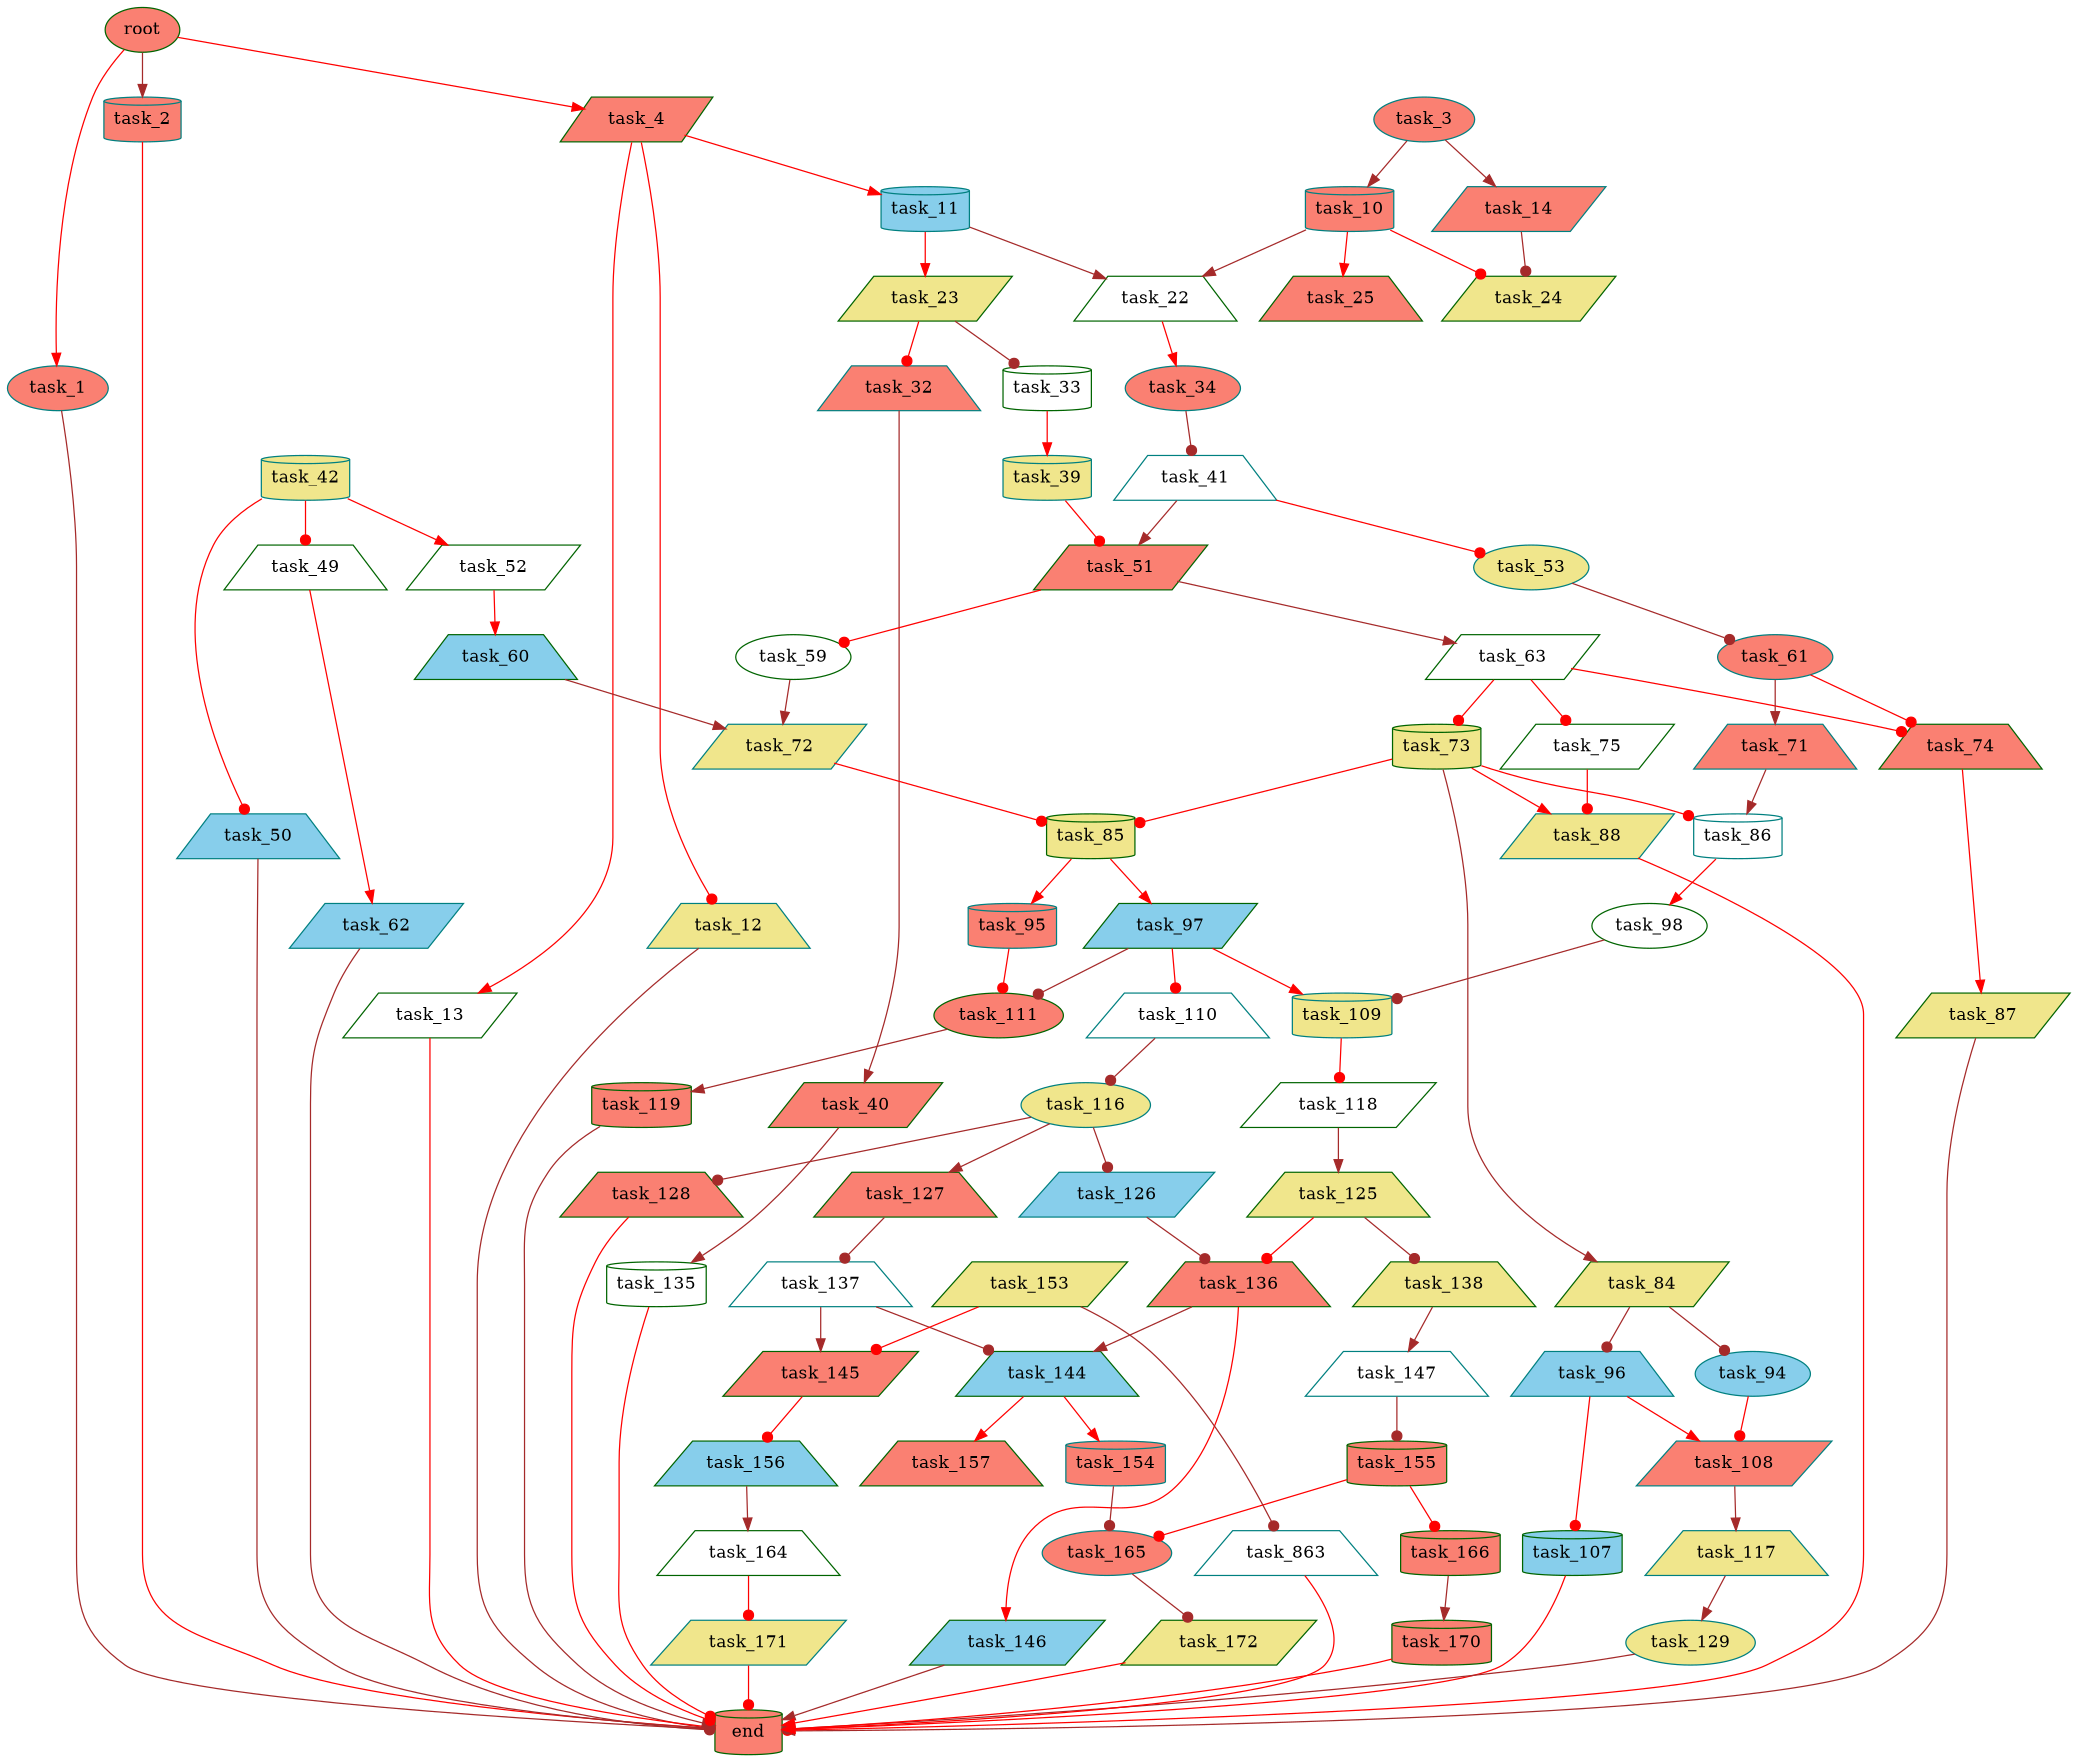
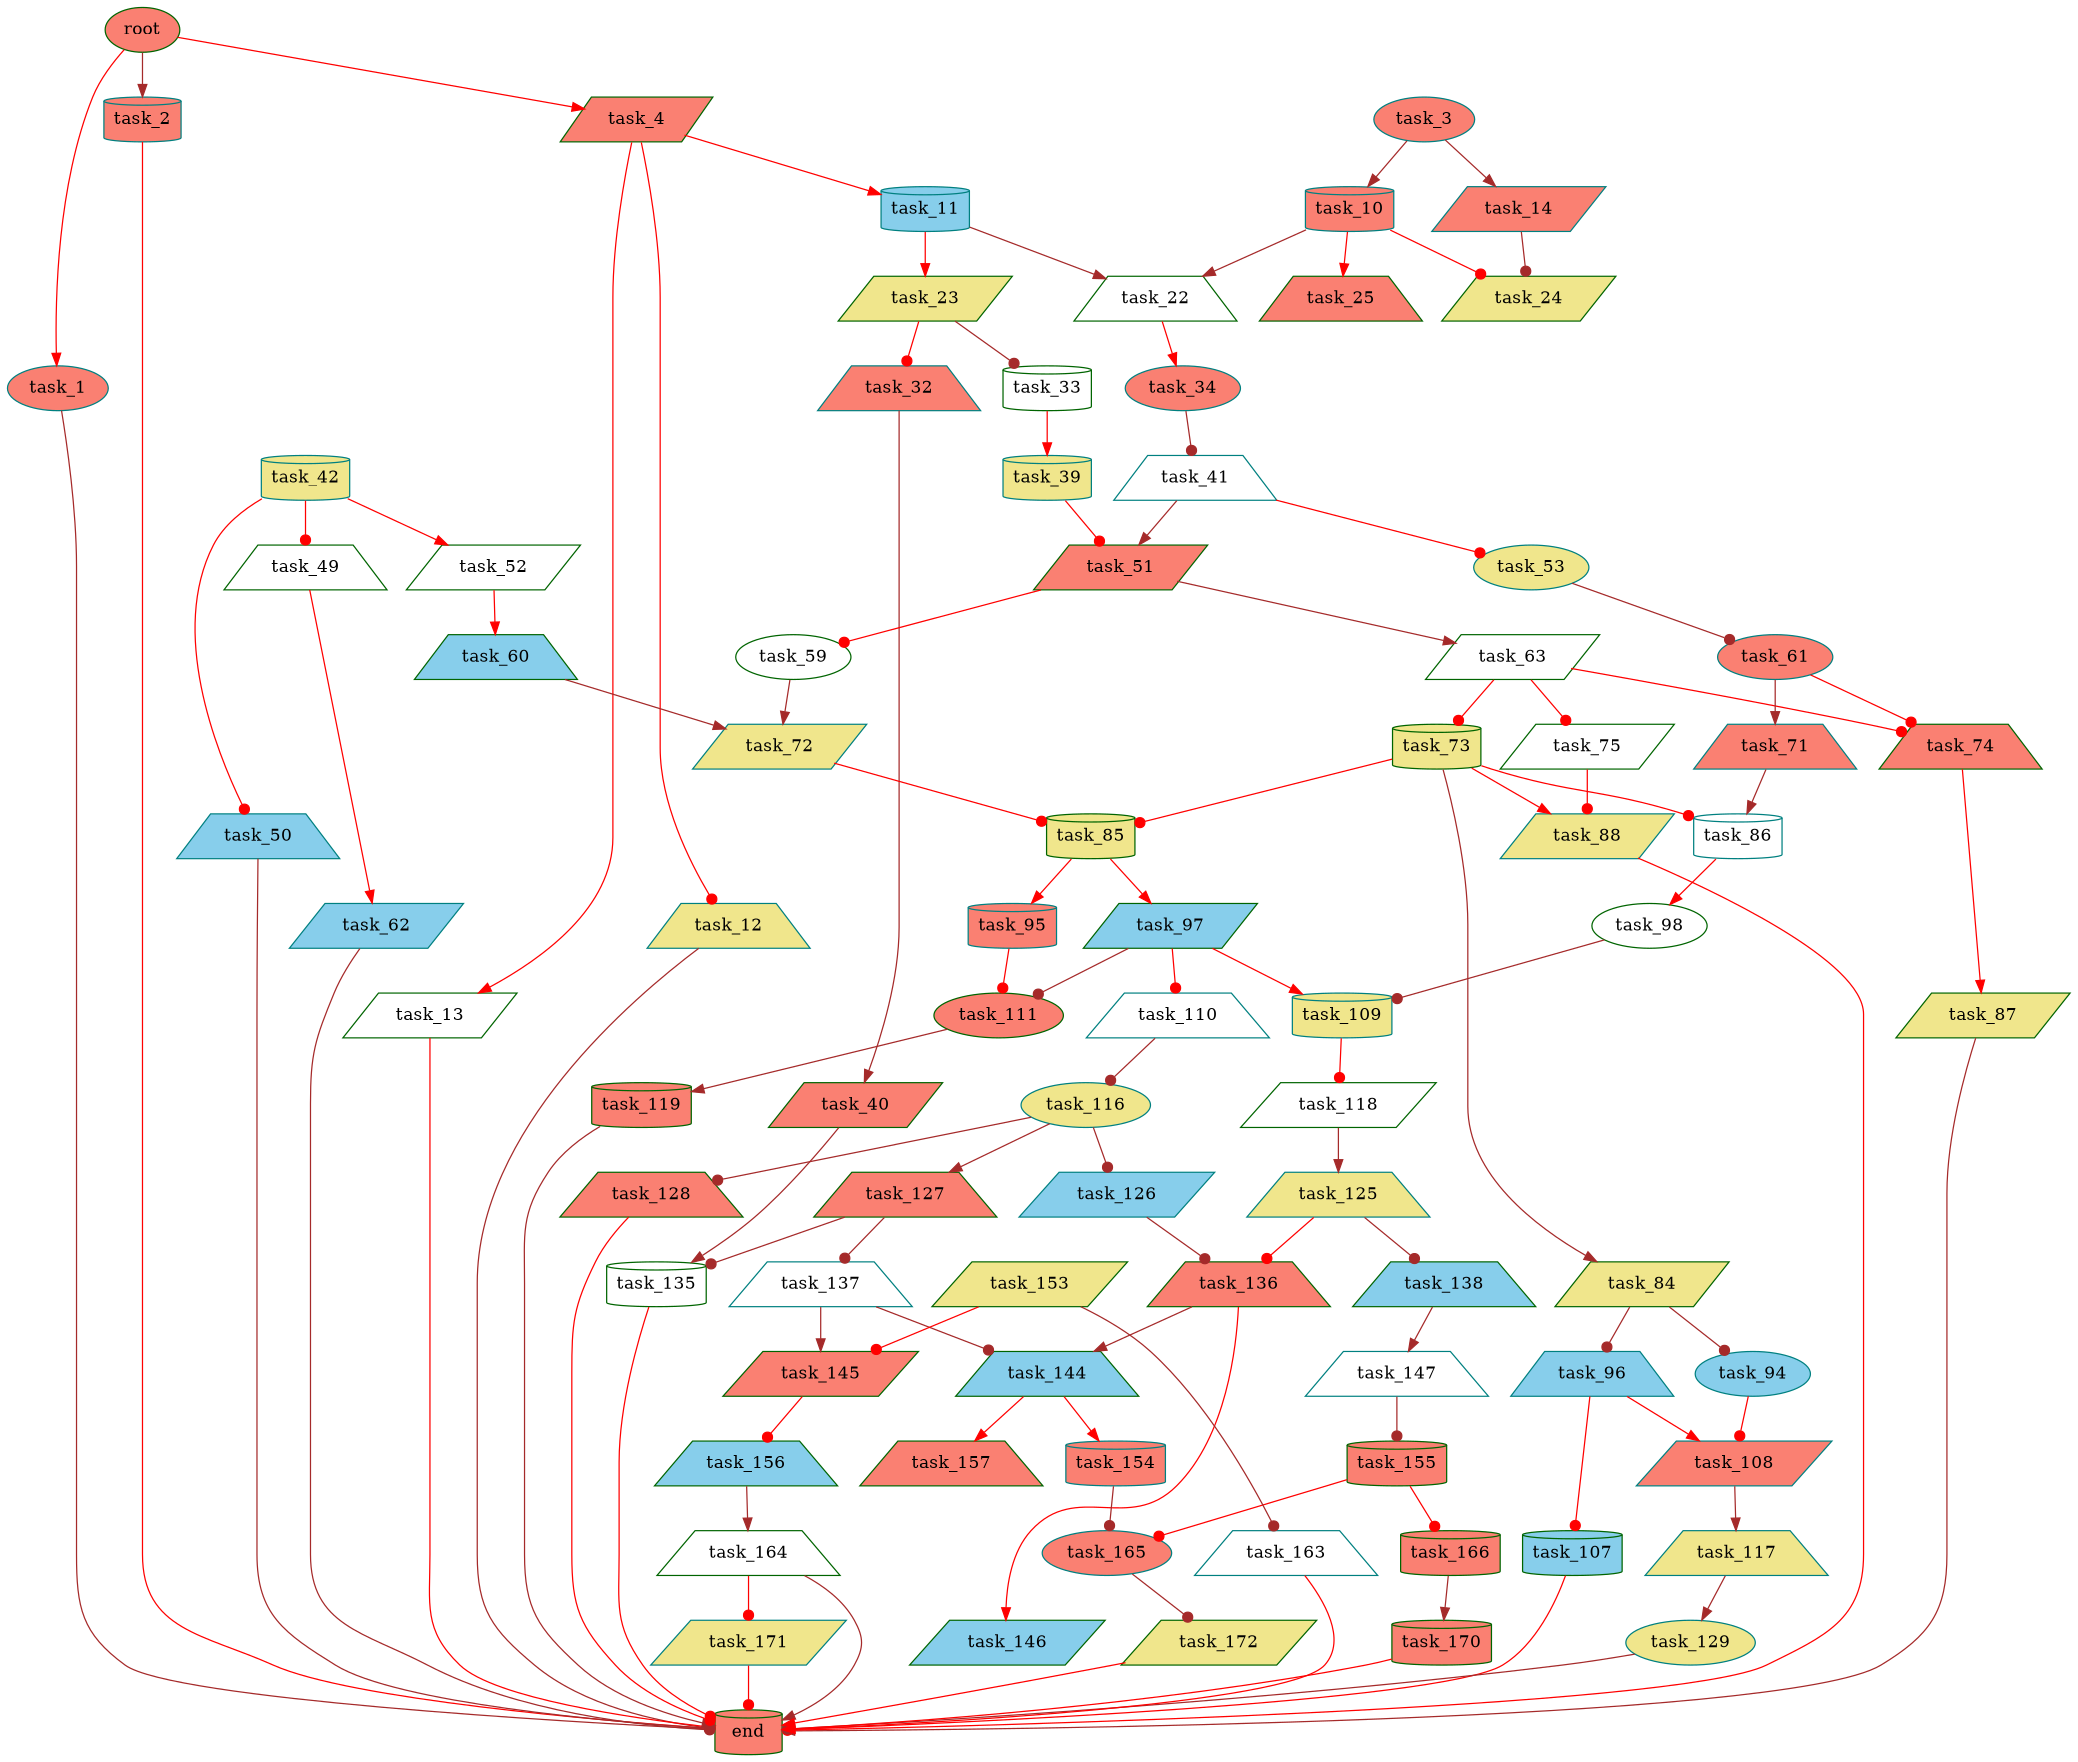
node "task_125": color darkgreen -> teal
edge "task_127" -> "task_135": added
node "task_138": fillcolor khaki -> skyblue
node "task_863": label "task_863" -> "task_163"
edge "task_146" -> "end": now "task_164" -> "end"
